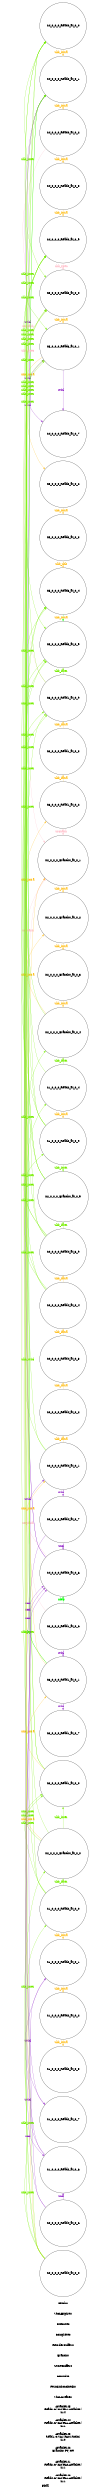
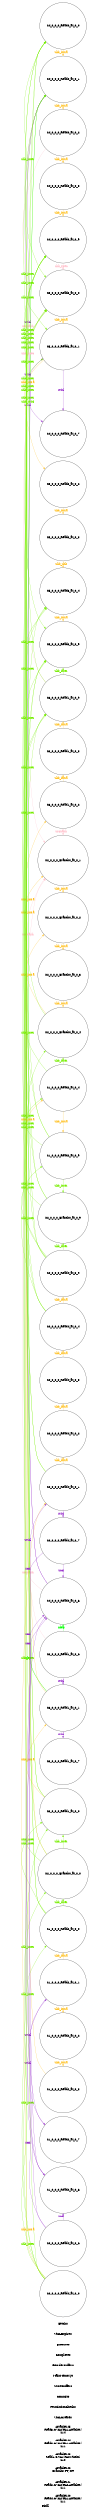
edge "n5_0_0_0_Read3_at_0_4" -> "n5_0_0_0_Read3_at_0_9": color green -> goldenrod1
edge "n0_0_0_0_Read4_at_0_0" -> "n5_0_0_0_Read3_at_0_1": now "n0_0_0_0_Read4_at_0_0" -> "n5_0_0_0_Read3_at_0_0"
edge "n1_0_0_0_Read2_at_0_3" -> "n1_0_0_0_Read2_at_0_4": added, label "uhb_intra"
edge "n1_0_0_0_Read2_at_0_0" -> "n1_0_0_0_Read2_at_0_1": reversed
node "Branch0": label "Branch0" -> "MainMemory0"
